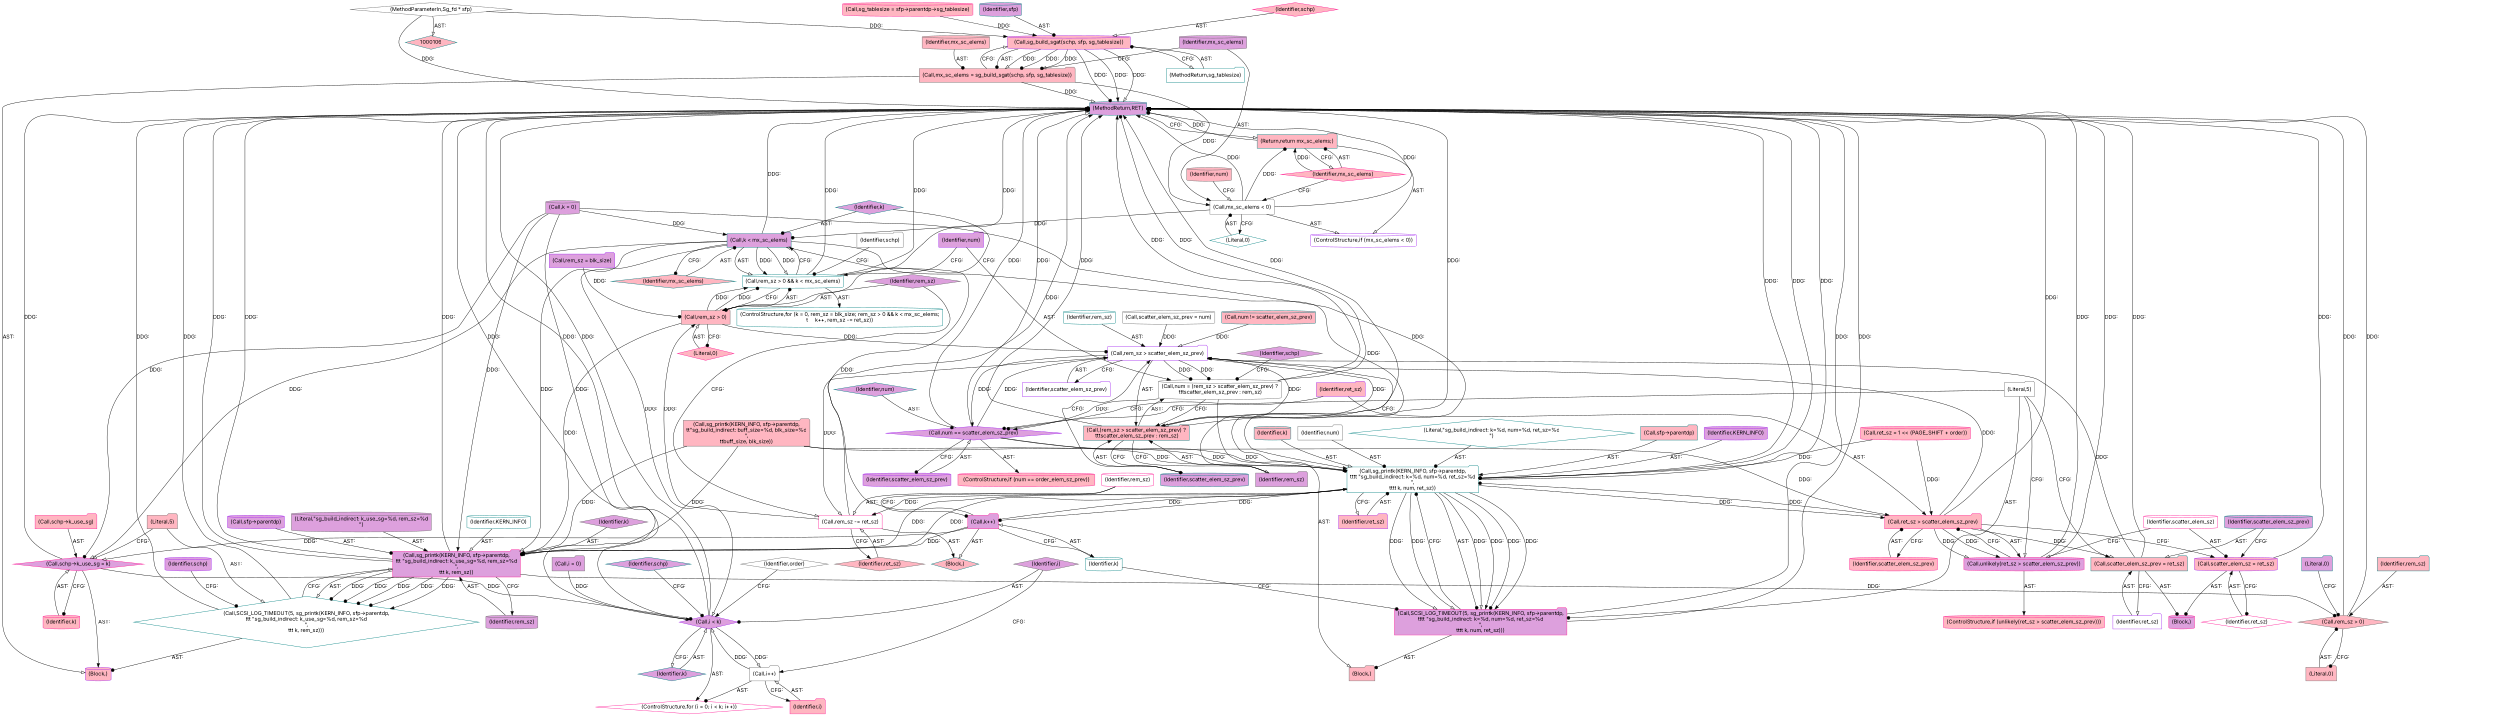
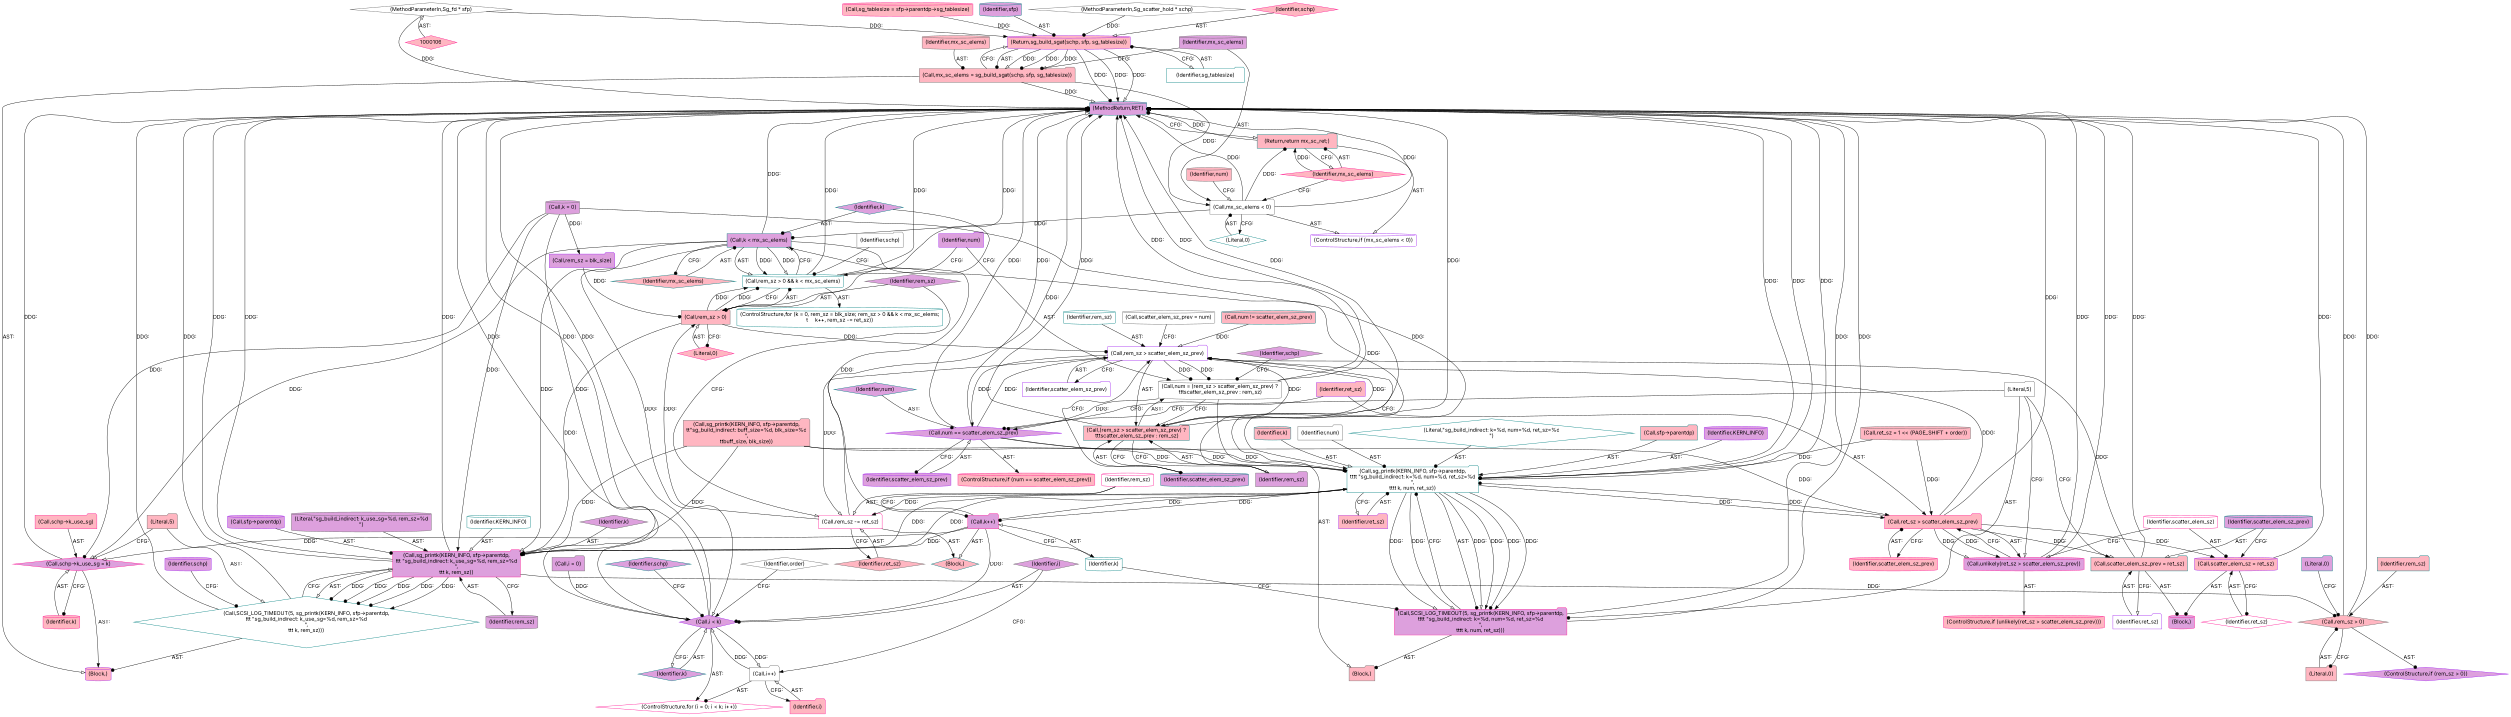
node "(MethodParameterIn,Sg_scatter_hold * schp)": added
edge "(MethodParameterIn,Sg_fd * sfp)" -> "1000106": reversed
node "1000106": color teal -> deeppink
node "(Call,sg_build_sgat(schp, sfp, sg_tablesize))": label "(Call,sg_build_sgat(schp, sfp, sg_tablesize))" -> "(Return,sg_build_sgat(schp, sfp, sg_tablesize))"
node "(MethodReturn,sg_tablesize)": label "(MethodReturn,sg_tablesize)" -> "(Identifier,sg_tablesize)"
node "(Return,return mx_sc_elems;)": label "(Return,return mx_sc_elems;)" -> "(Return,return mx_sc_ret;)"
edge "(Call,k = 0)" -> "(Call,k < mx_sc_elems)": now "(Call,k = 0)" -> "(Call,rem_sz = blk_size)"
edge "(Call,scatter_elem_sz_prev = num)" -> "(Call,rem_sz > scatter_elem_sz_prev)": label "DDG: " -> "CFG: "
node "(Call,ret_sz = 1 << (PAGE_SHIFT + order))": color deeppink -> gray40
node "(ControlStructure,if (num == order_elem_sz_prev))": label "(ControlStructure,if (num == order_elem_sz_prev))" -> "(ControlStructure,if (num == scatter_elem_sz_prev))"
edge "(Call,ret_sz > scatter_elem_sz_prev)" -> "(Call,scatter_elem_sz = ret_sz)": label "CFG: " -> "DDG: "
edge "(Call,unlikely(ret_sz > scatter_elem_sz_prev))" -> "(Call,ret_sz > scatter_elem_sz_prev)": arrowhead dot -> normal
edge "(Call,schp->k_use_sg = k)" -> "(Call,i < k)": now "(Call,k++)" -> "(Call,i < k)"
node "(ControlStructure,if (rem_sz > 0))": added
